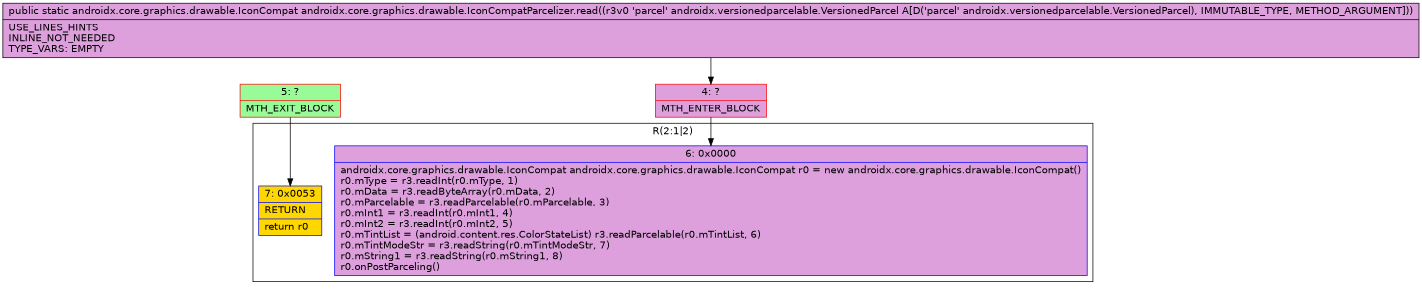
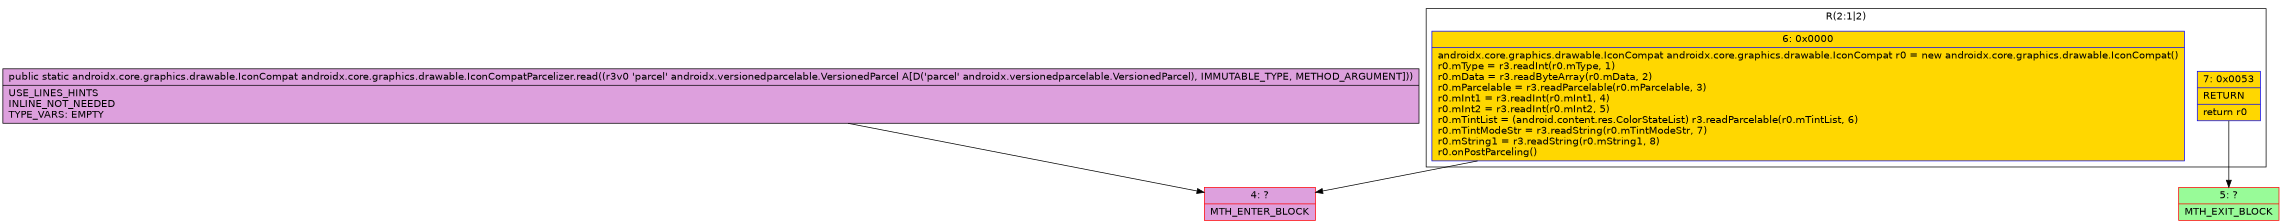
edge "4: ?" -> "6: 0x0000": reversed
edge "5: ?" -> "7: 0x0053": reversed
node "6: 0x0000": fillcolor plum -> gold
